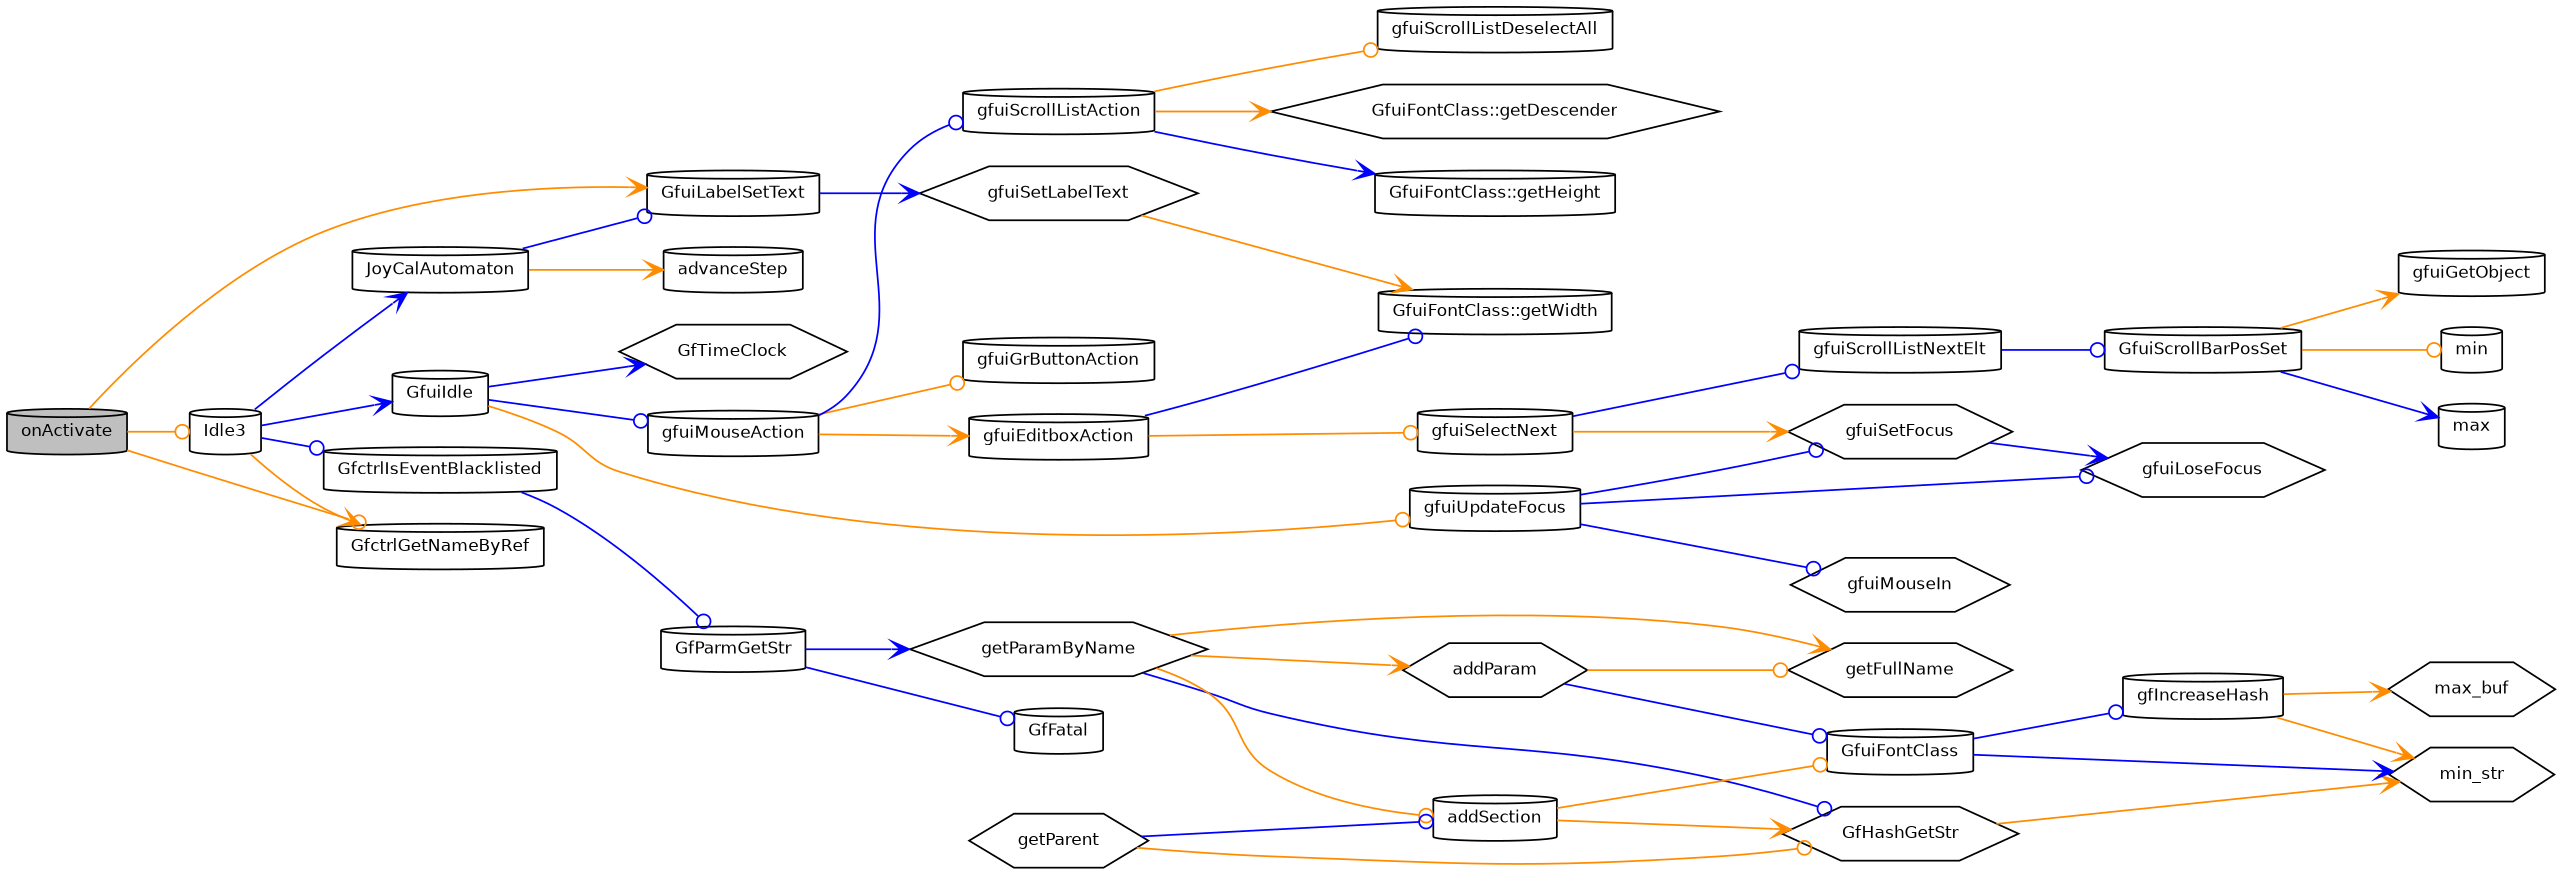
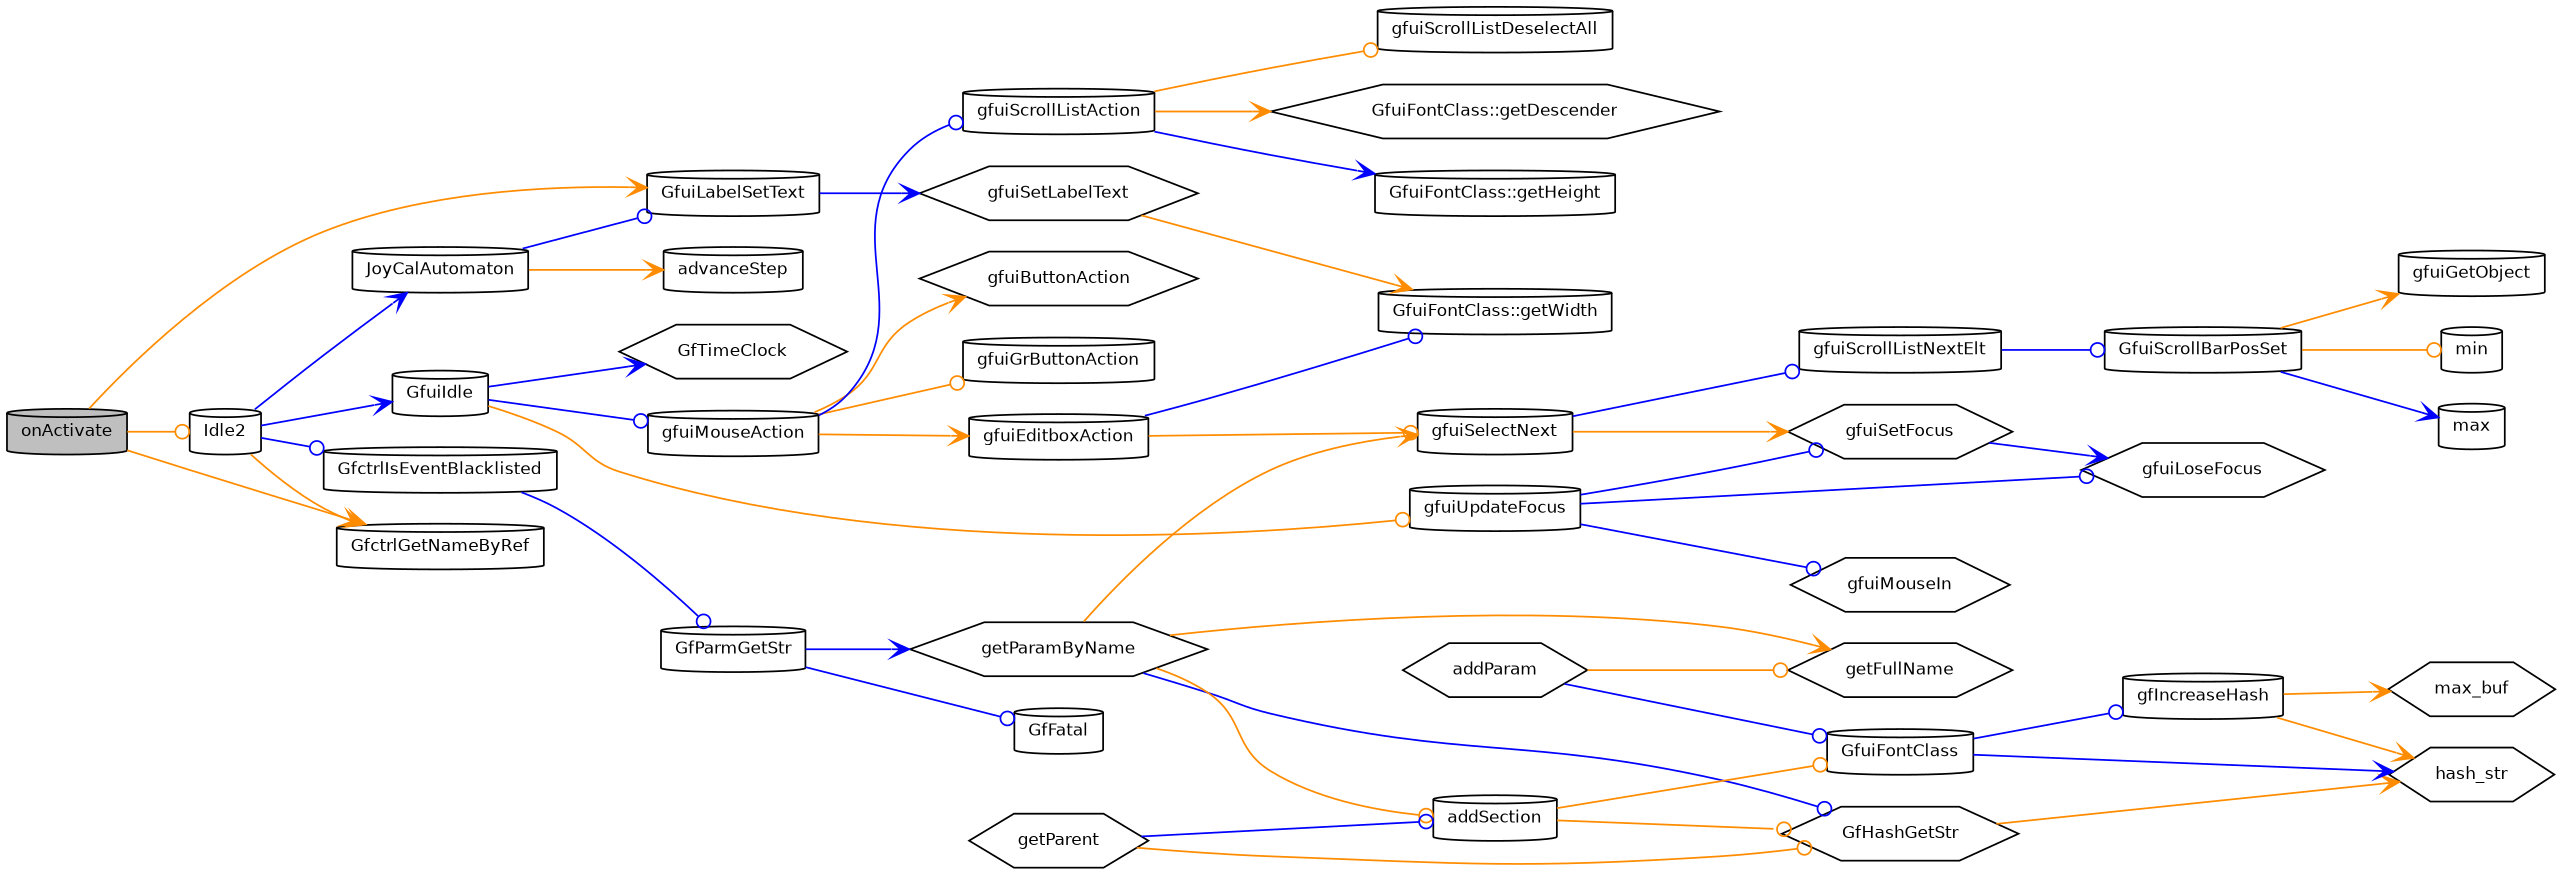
node "gfuiButtonAction": added
node "Idle3": label "Idle3" -> "Idle2"
edge "onActivate" -> "GfctrlGetNameByRef": arrowhead odot -> vee
edge "getParamByName" -> "addParam": now "getParamByName" -> "gfuiSelectNext"
node "min_str": label "min_str" -> "hash_str"
edge "addSection" -> "GfHashGetStr": arrowhead vee -> odot
